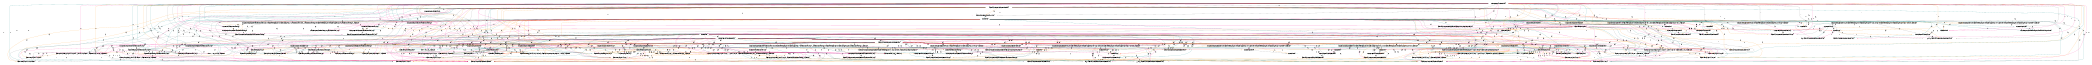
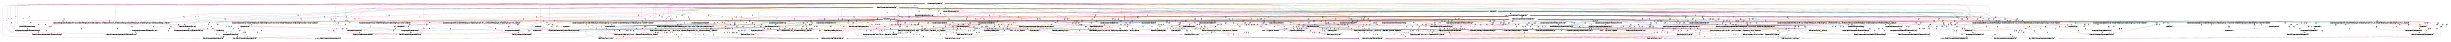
edge "shapeless.LabelledGeneric.Aux[String,R]" -> "io.circe.export.Exported[io.circe.Decoder[Foo]]": reversed
edge "shapeless.Generic.Aux[Foo,V]" -> "io.circe.Encoder[Foo]": reversed
